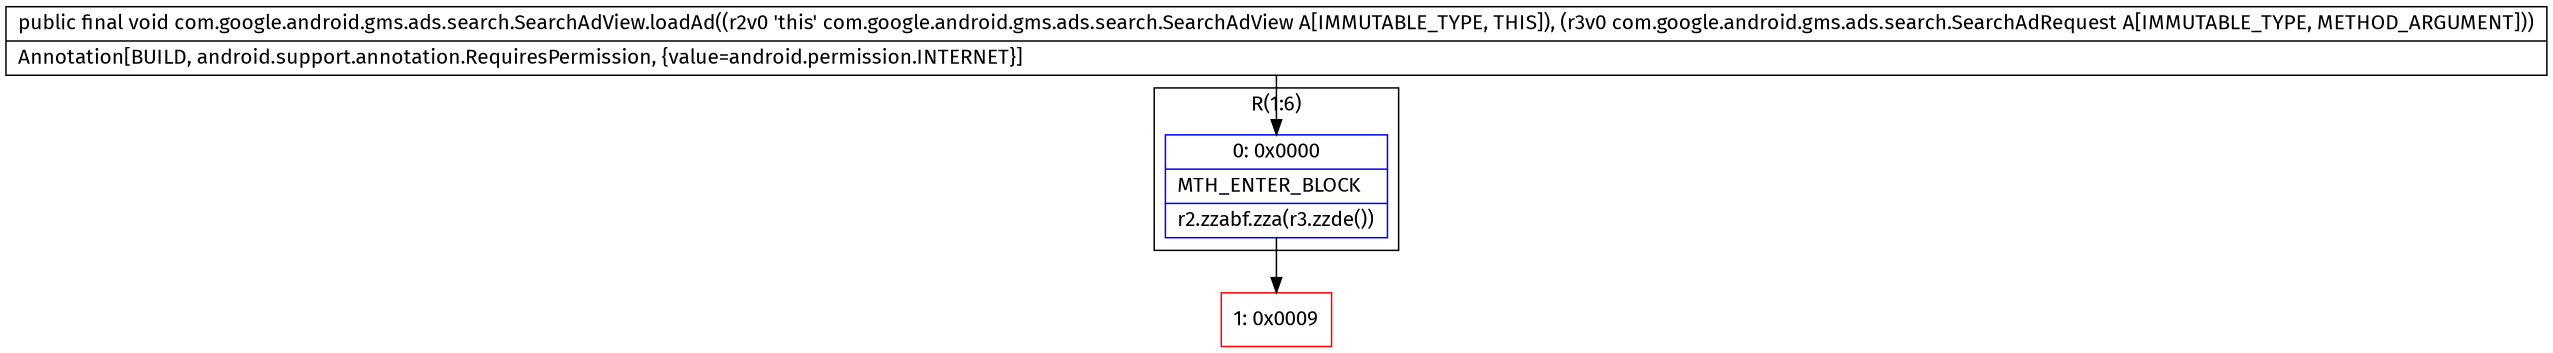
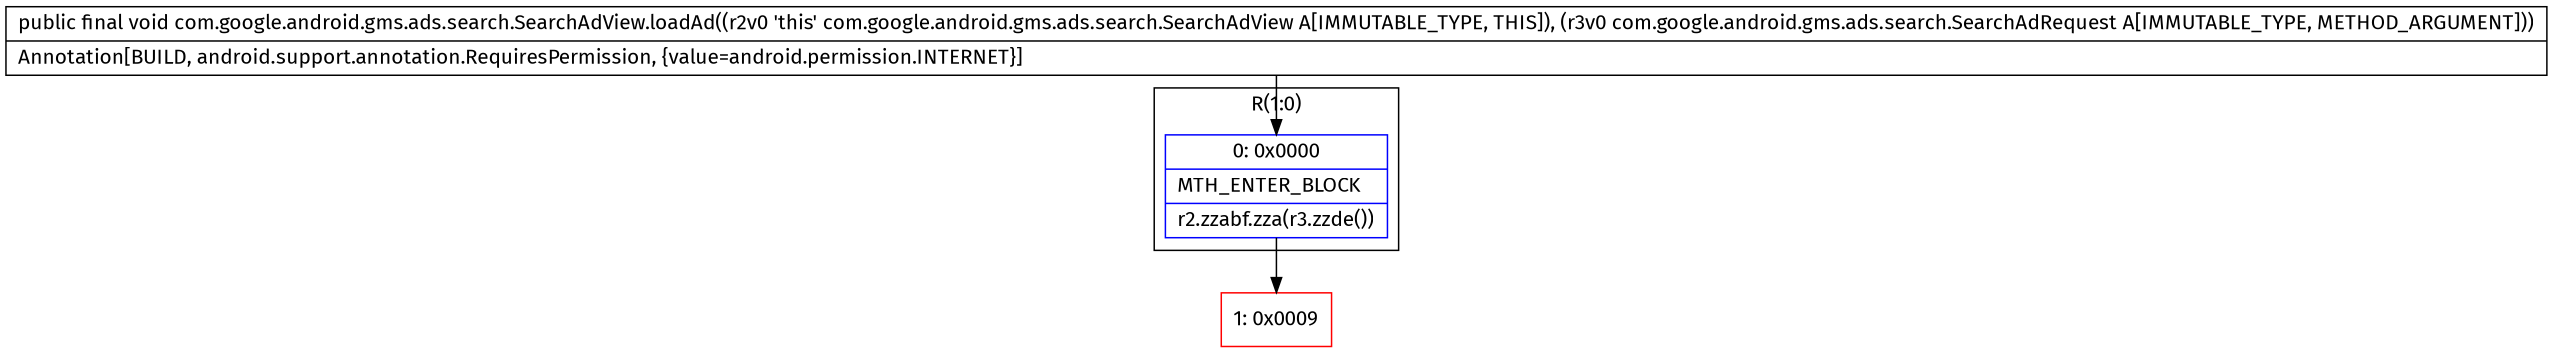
cluster "R(1:6)": label "R(1:6)" -> "R(1:0)"
